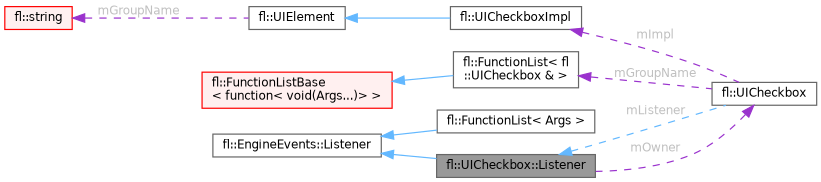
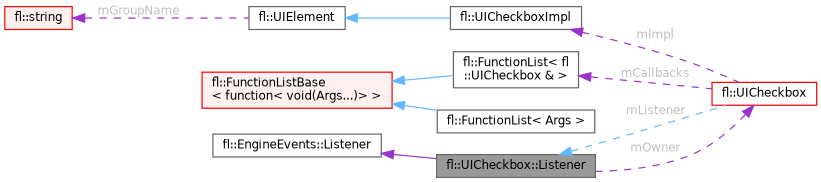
edge "fl::UICheckbox" -> "fl::FunctionList< fl ::UICheckbox & >": label " mGroupName" -> " mCallbacks"
node "fl::UICheckbox": color gray40 -> red
edge "fl::FunctionList< Args >" -> "fl::EngineEvents::Listener": now "fl::FunctionList< Args >" -> "fl::FunctionListBase < function< void(Args...)> >"
edge "fl::UICheckbox::Listener" -> "fl::EngineEvents::Listener": color steelblue1 -> darkorchid3
